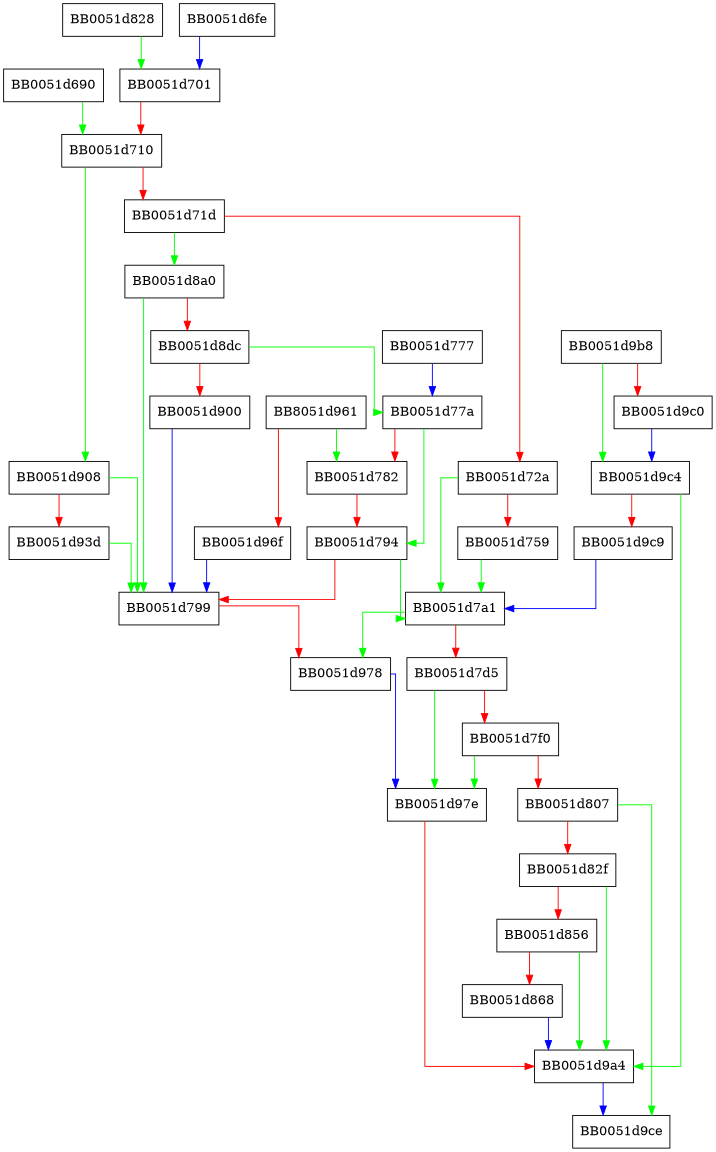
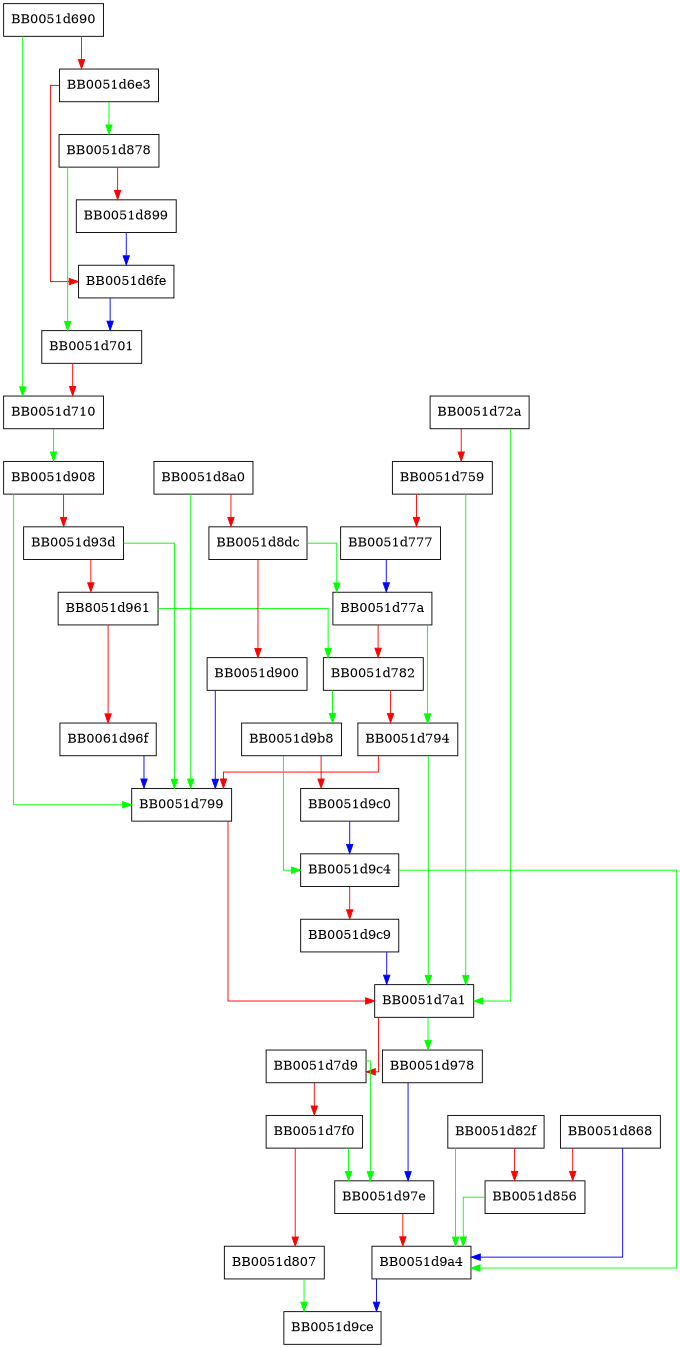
node "BB0051d828": label "BB0051d828" -> "BB0051d878"
node "BB0051d6e3": added
node "BB0051d899": added
node "BB0051d71d": removed
edge "BB0051d759" -> "BB0051d777": added
node "BB0051d96f": label "BB0051d96f" -> "BB0061d96f"
edge "BB0051d93d" -> "BB8051d961": added
edge "BB0051d799" -> "BB0051d978": now "BB0051d799" -> "BB0051d7a1"
node "BB0051d7d5": label "BB0051d7d5" -> "BB0051d7d9"
edge "BB0051d782" -> "BB0051d9b8": added
edge "BB0051d807" -> "BB0051d82f": removed
edge "BB0051d856" -> "BB0051d868": reversed
